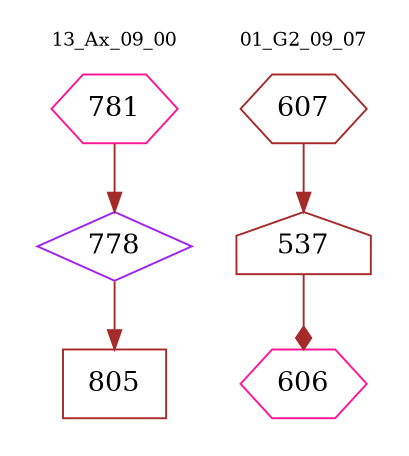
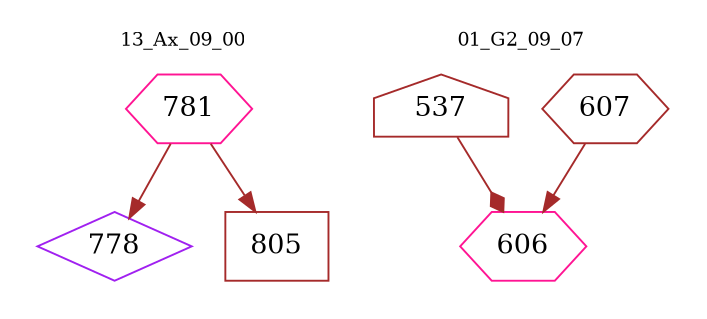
edge "607" -> "537": now "607" -> "606"
edge "778" -> "805": now "781" -> "805"
